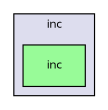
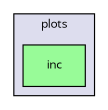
cluster "inc": label "inc" -> "plots"
